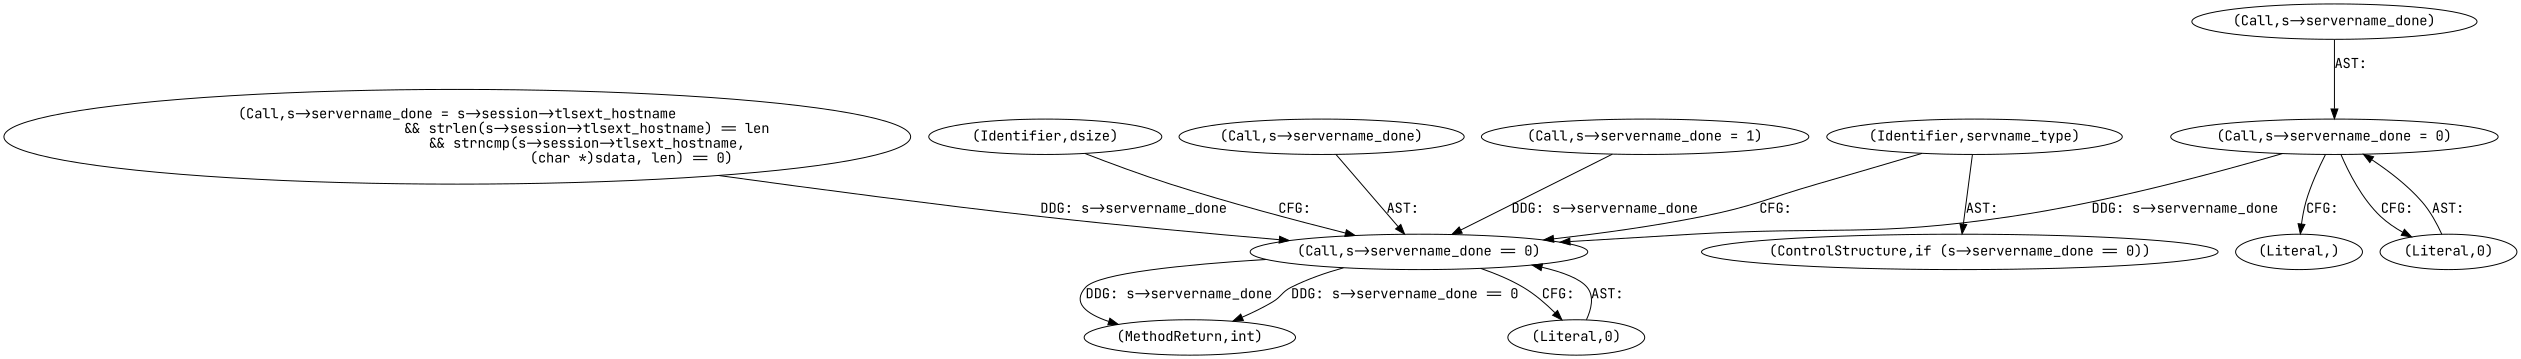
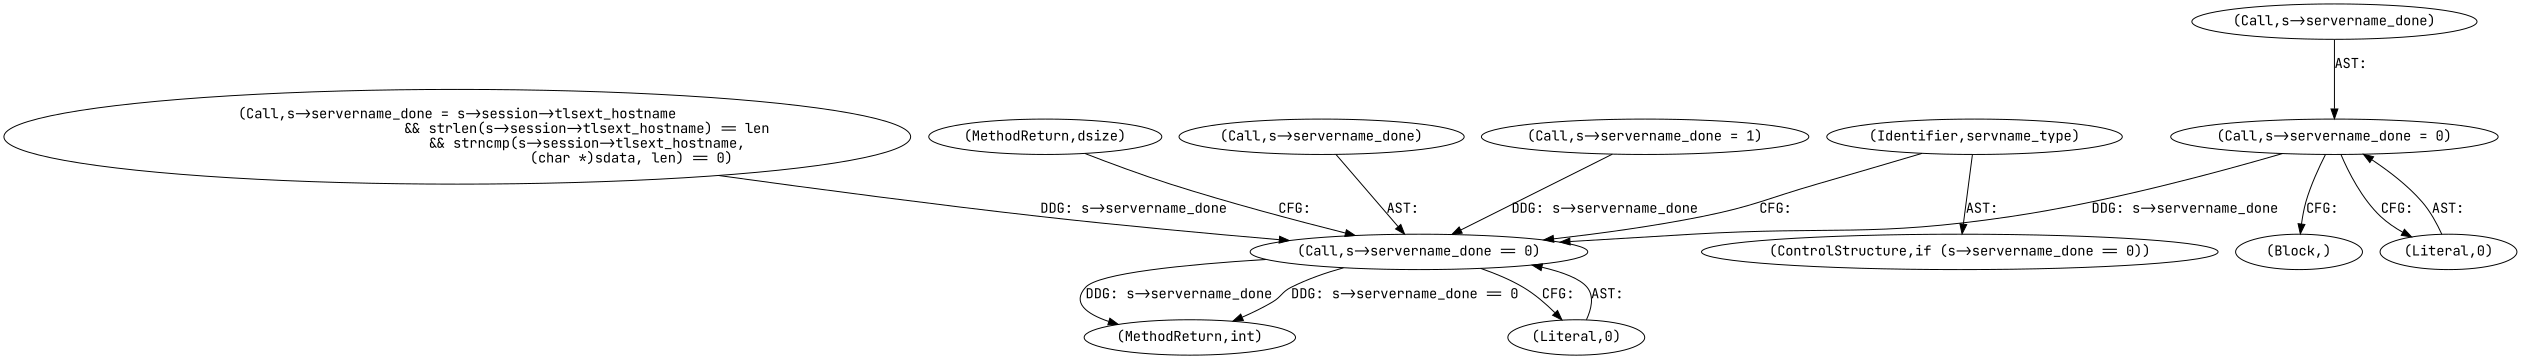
node "(Identifier,dsize)": label "(Identifier,dsize)" -> "(MethodReturn,dsize)"
node "(Literal,)": label "(Literal,)" -> "(Block,)"
